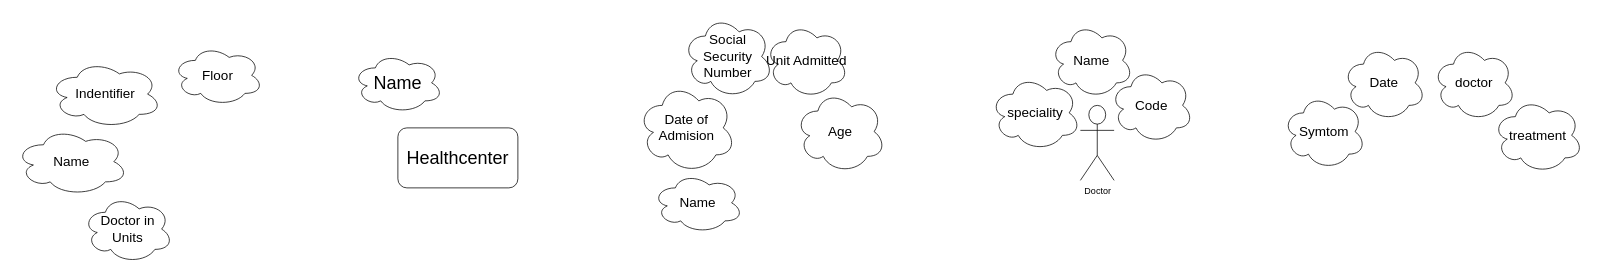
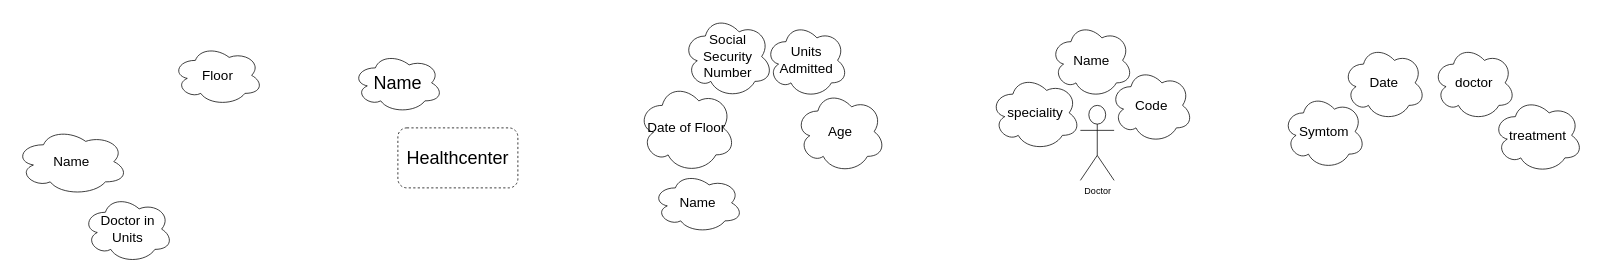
node "Unit Admitted": label "Unit Admitted" -> "Units Admitted"
node "Indentifier": removed
node "Date of Admision": label "Date of Admision" -> "Date of Floor"
node "Healthcenter": style solid -> dashed
